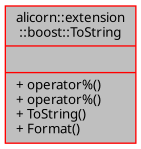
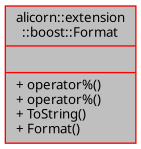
node "alicorn::extension": text "::boost::ToString" -> "::boost::Format"
